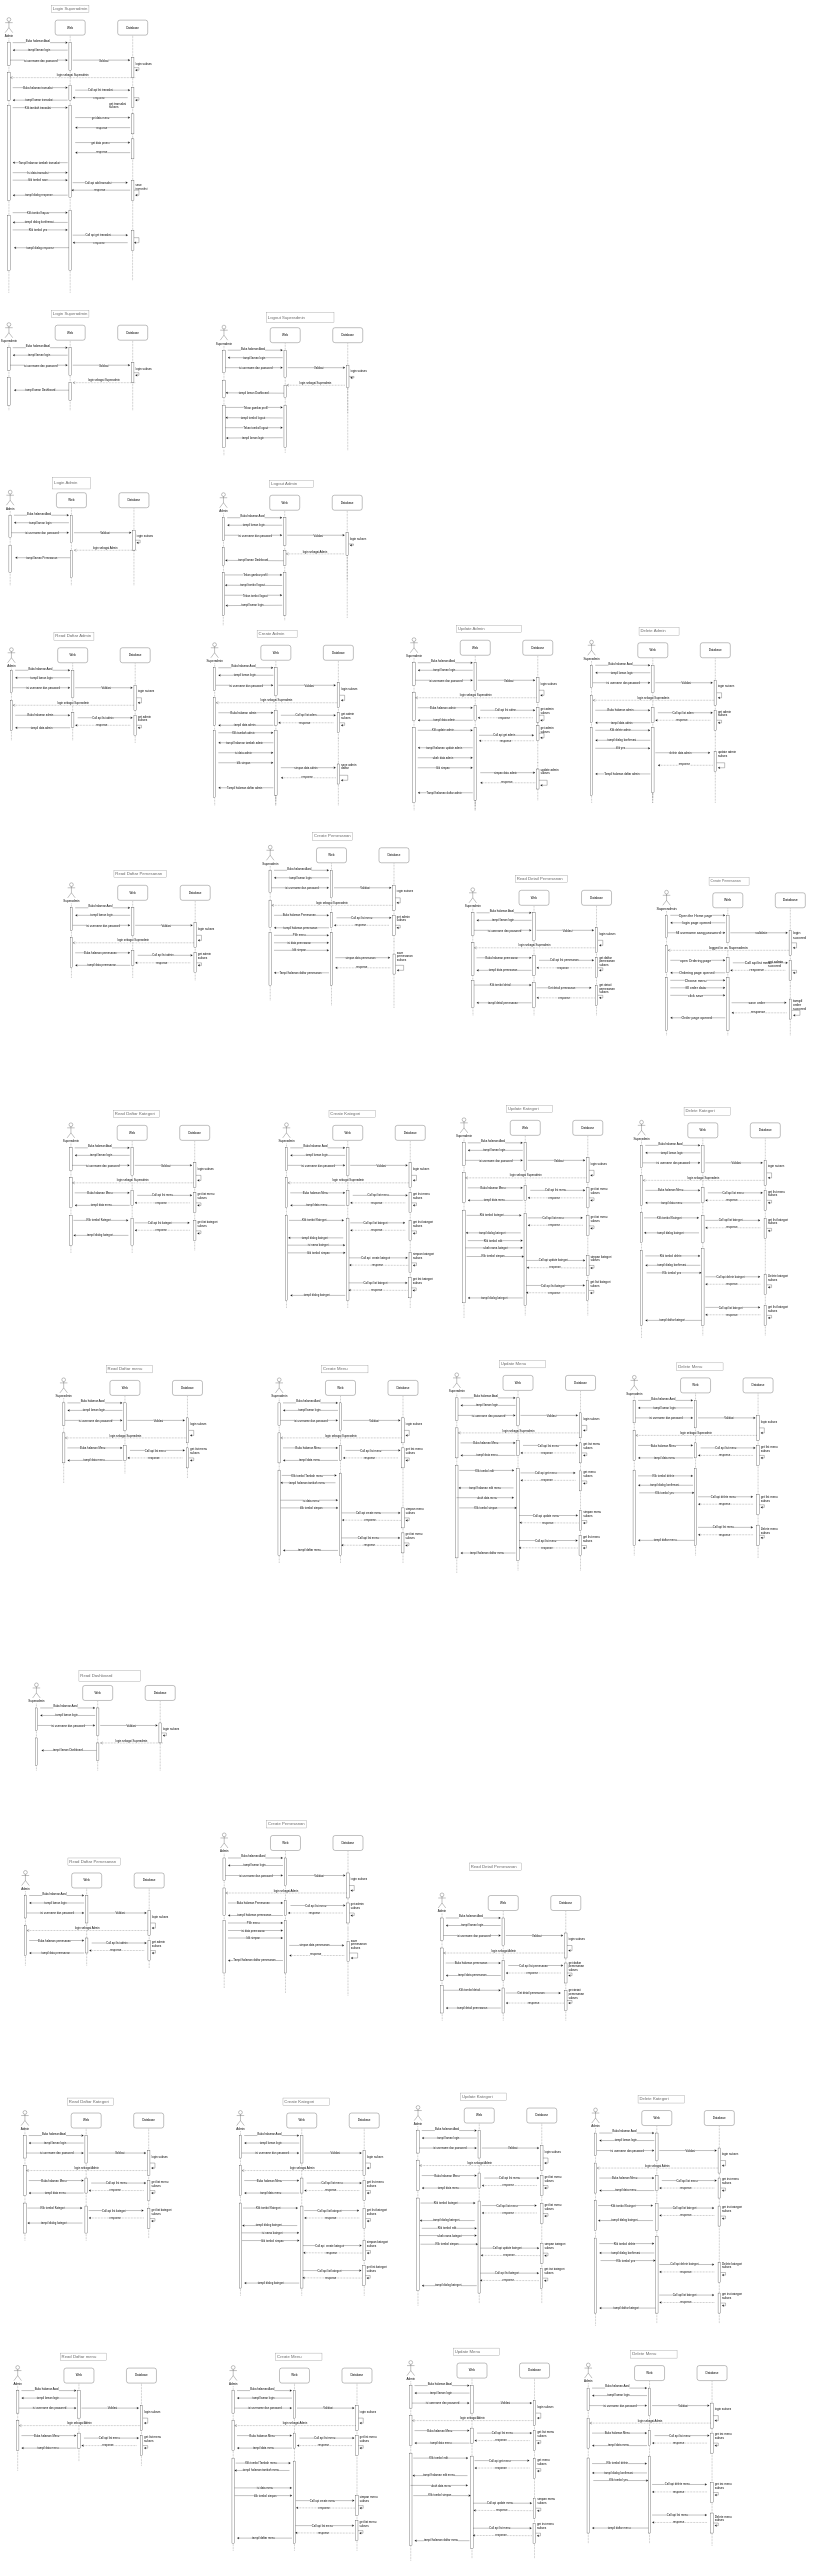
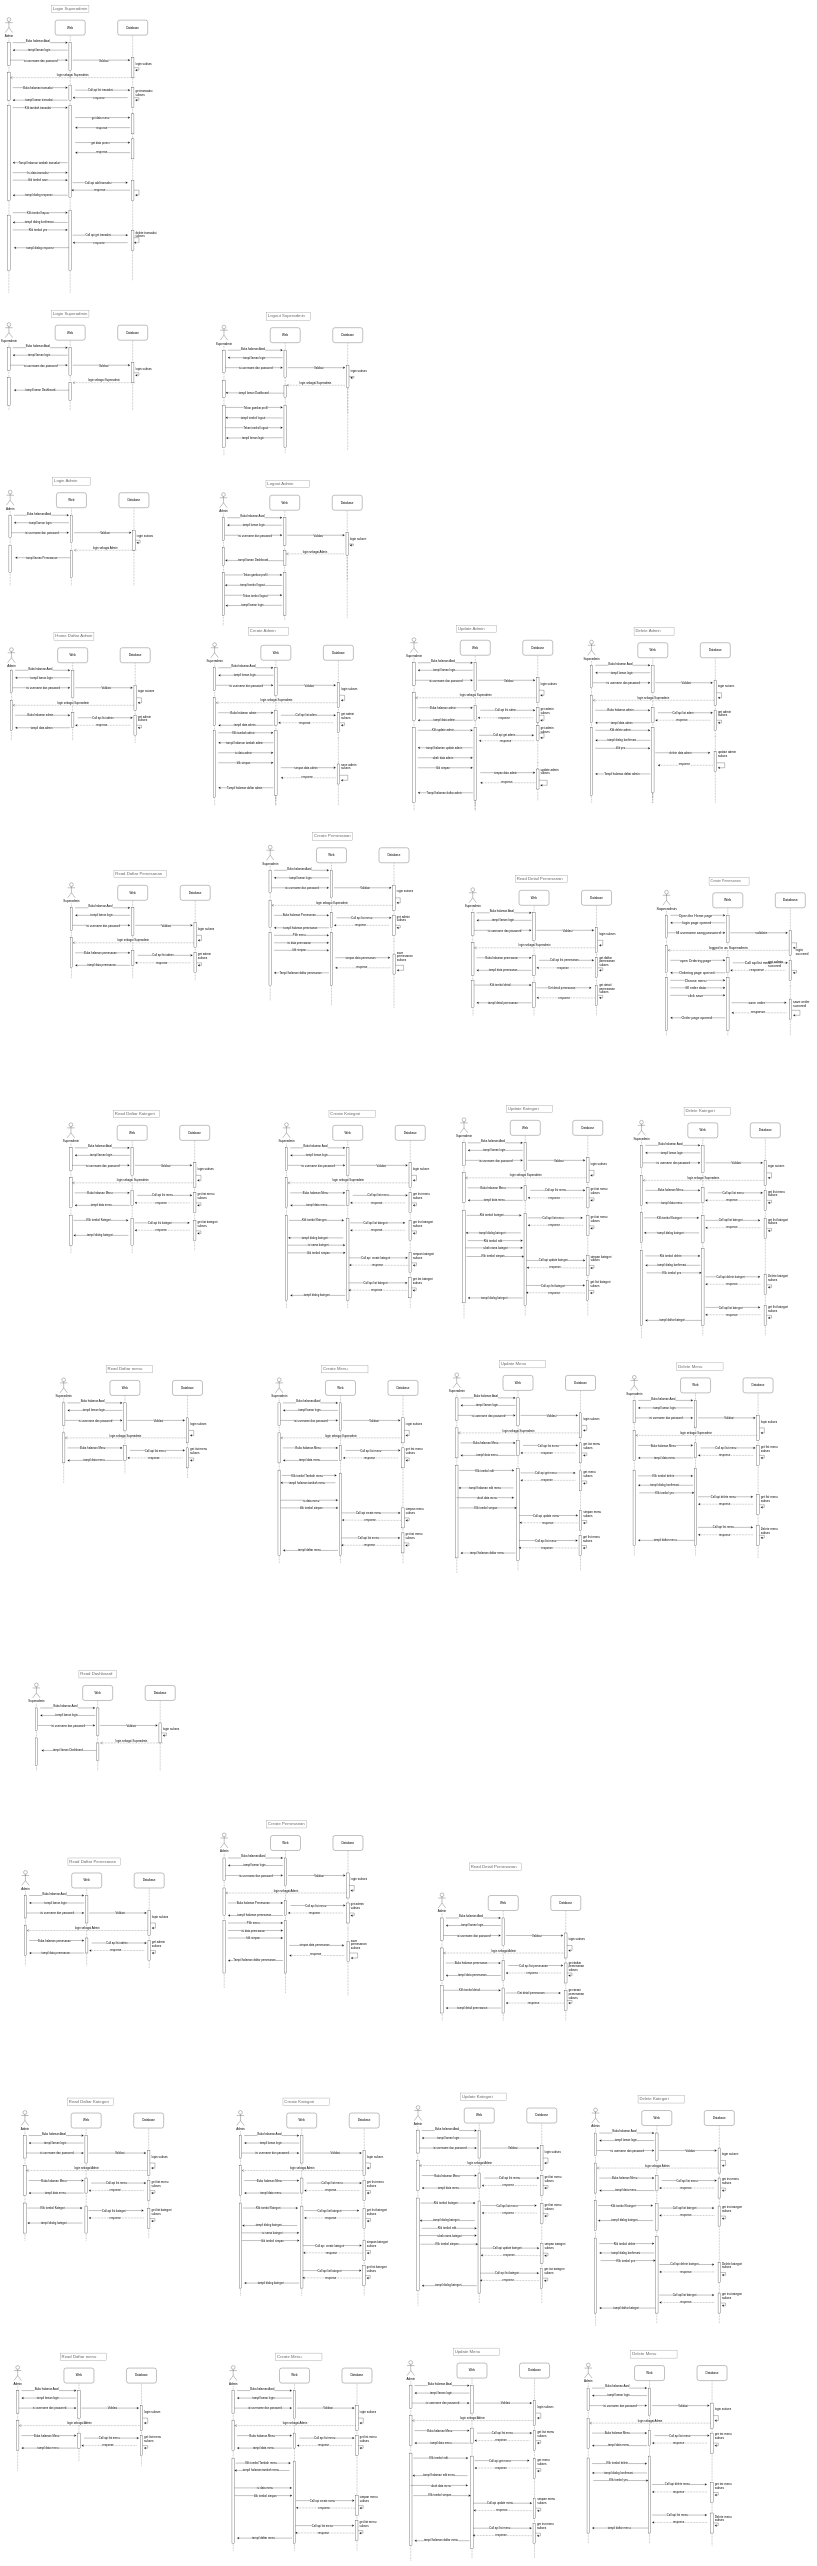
node "get transaksi sukses": moved (118, 105) -> (144, 93)
node "save transaksi sukses": removed
node "delete transaksi sukses": added
node "Logout Superadmin": size 68x10 -> 44x8
node "Login Admin": size 38x11 -> 38x8
node "Logout Admin": moved (292, 484) -> (288, 484)
node "Update Admin": size 65x8 -> 40x8
node "Delete Admin": moved (659, 631) -> (654, 631)
node "Create Admin": moved (277, 634) -> (268, 631)
node "Read Daftar Admin": label "Read Daftar Admin" -> "Home Daftar Admin"
node "save admin daftar": label "save admin daftar" -> "save admin sukses"
node "login succeed": moved (801, 935) -> (804, 951)
node "tampil order succeed": label "tampil order succeed" -> "save order succeed"
node "Read Dashboard": size 61x11 -> 38x8
